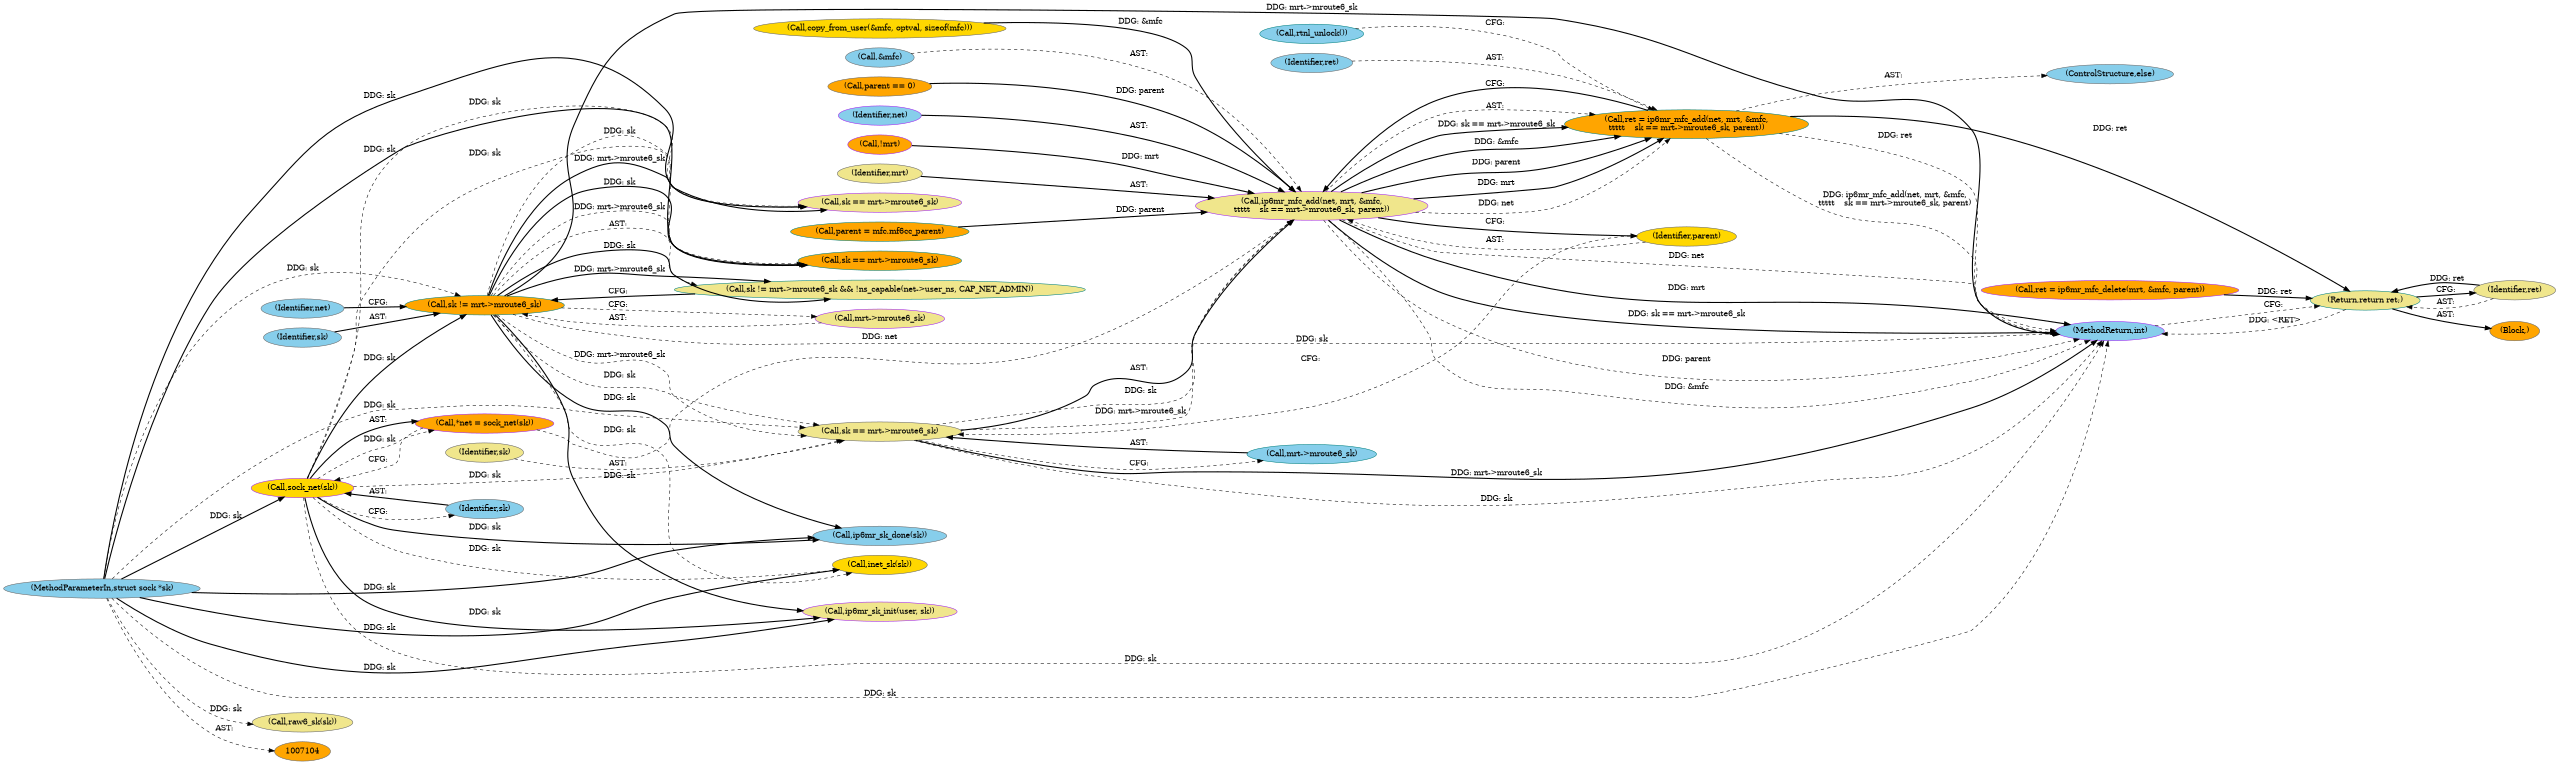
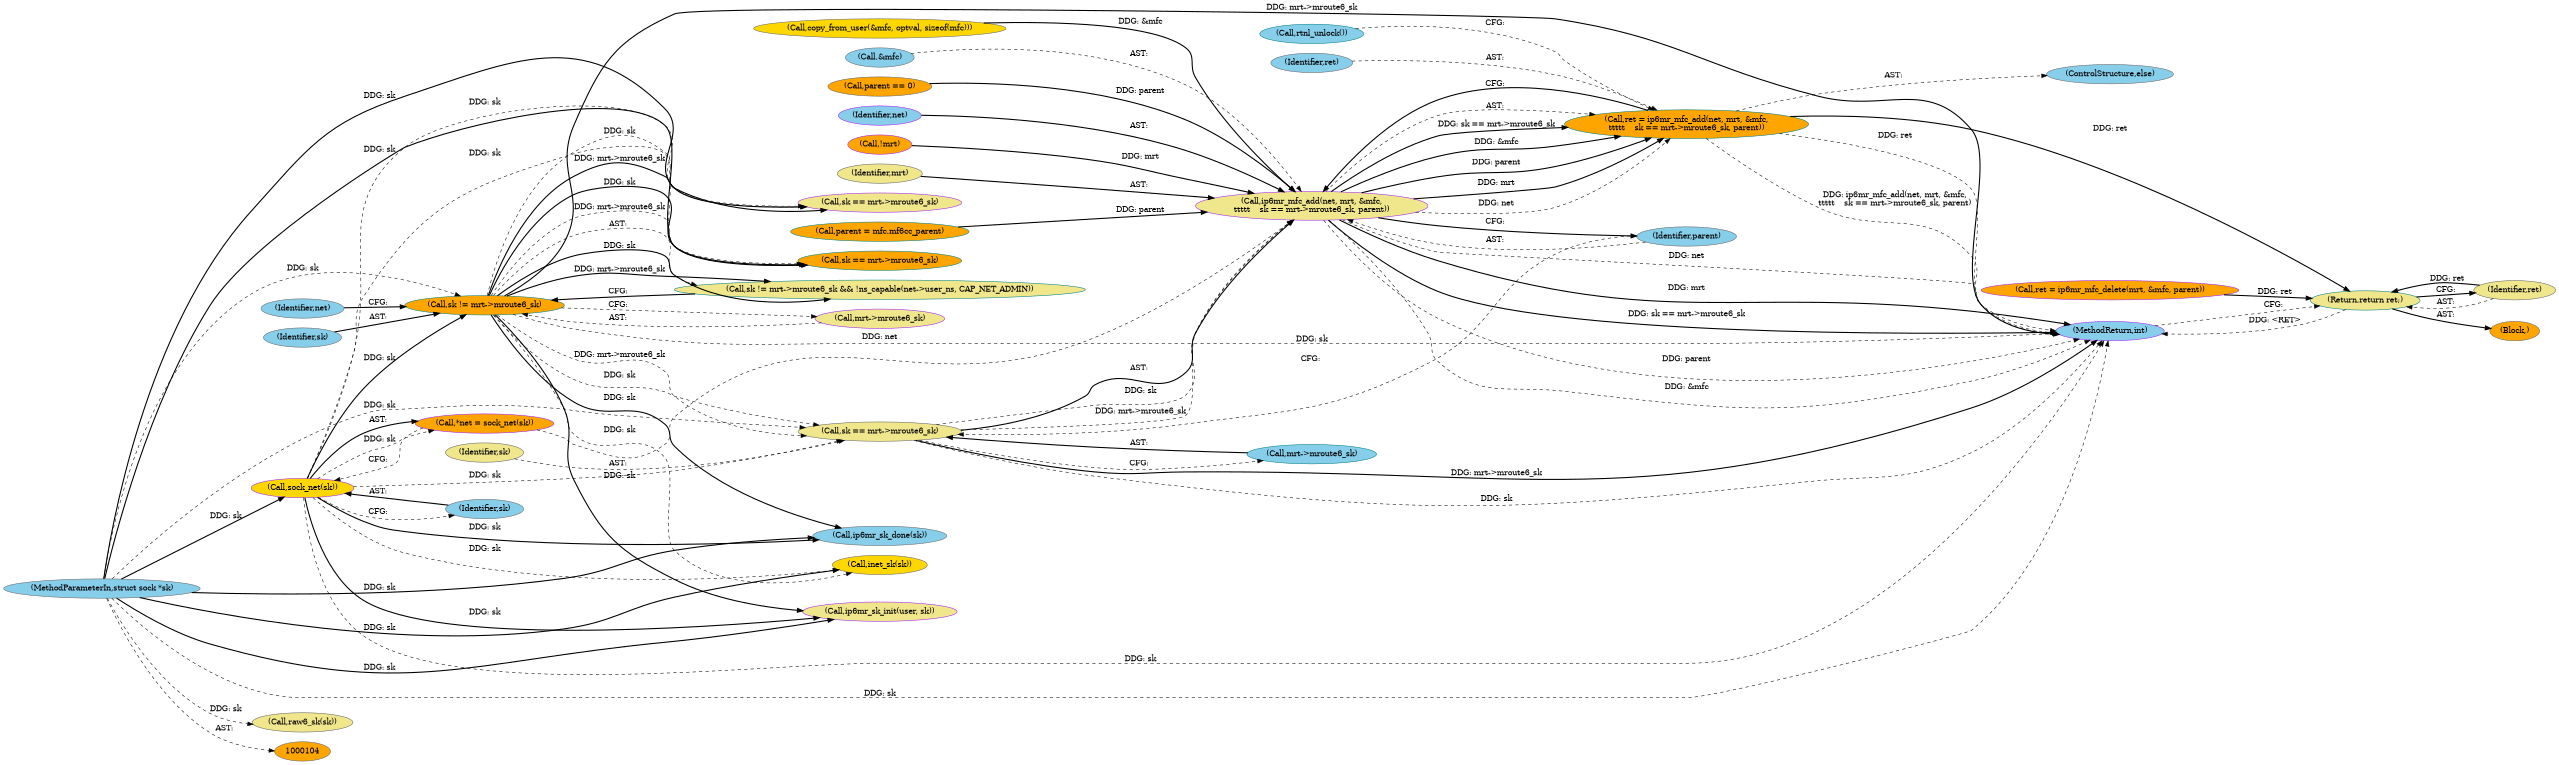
node "(Identifier,parent)": fillcolor gold -> skyblue
node "1007104": label "1007104" -> "1000104"
